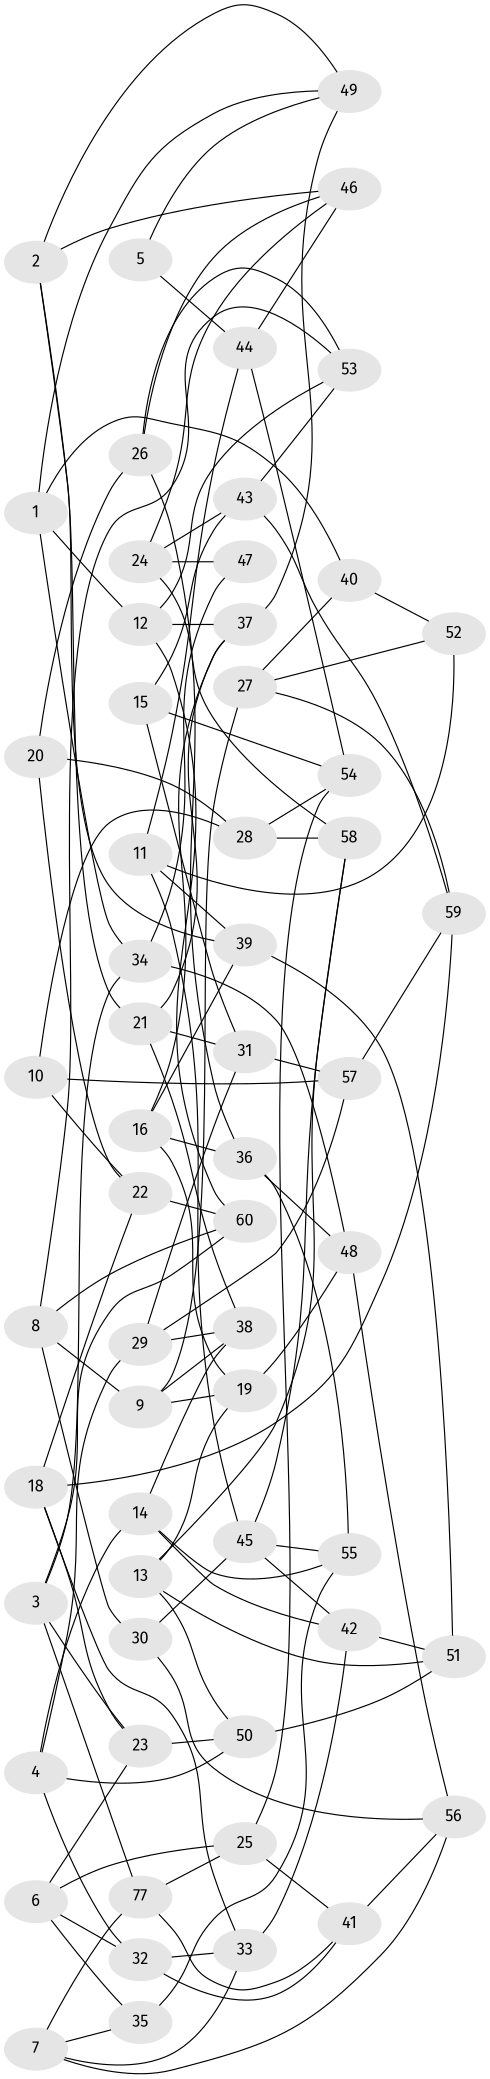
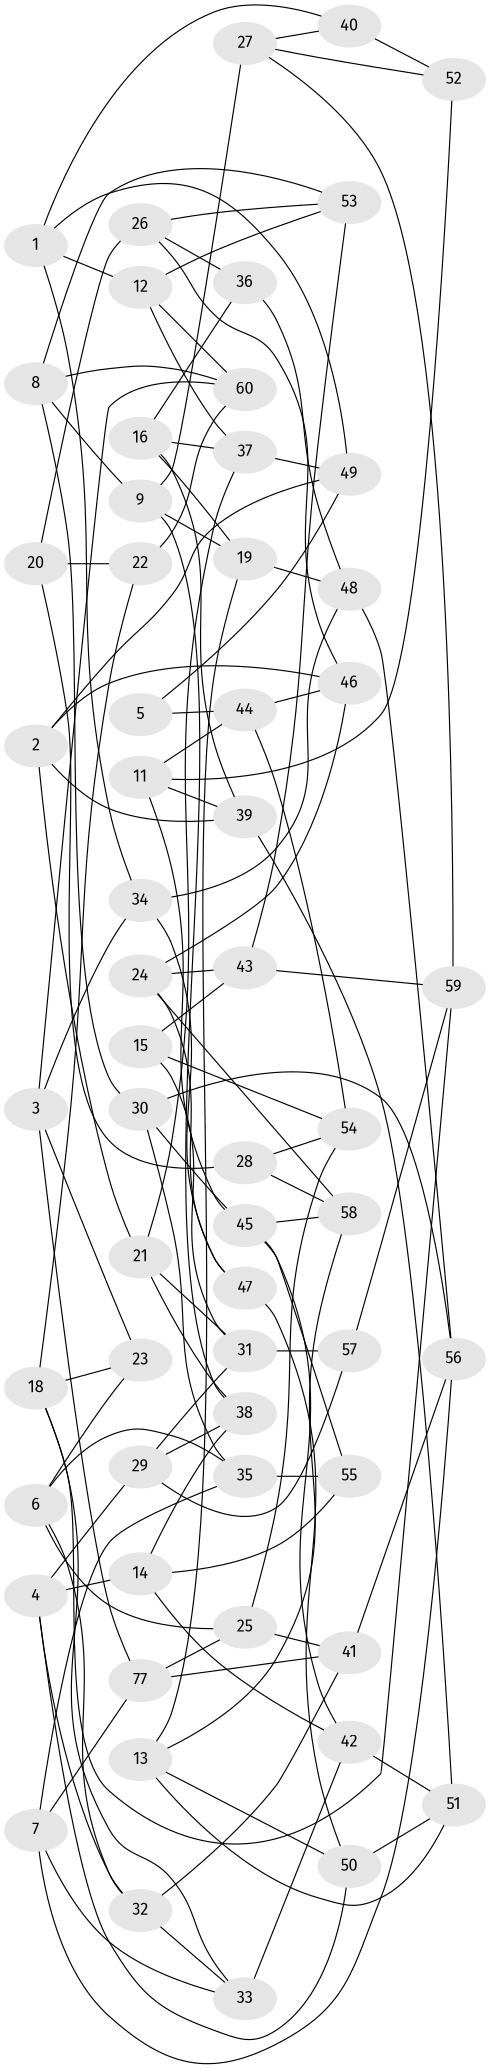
node "10": removed
edge "30" -- "35": added
edge "36" -- "55": removed
edge "50" -- "23": now "50" -- "47"
